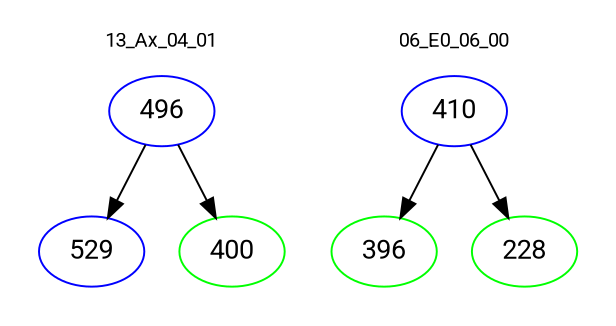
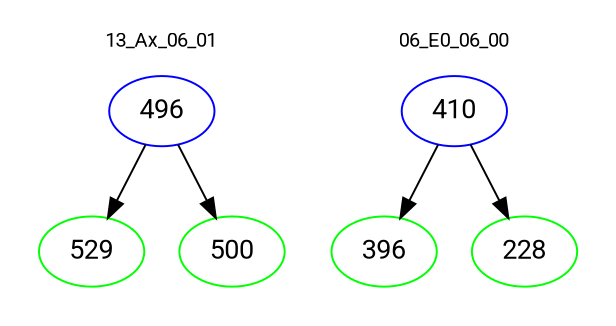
cluster "13_Ax_04_01": label "13_Ax_04_01" -> "13_Ax_06_01"
node "529": color blue -> green
node "400": label "400" -> "500"
